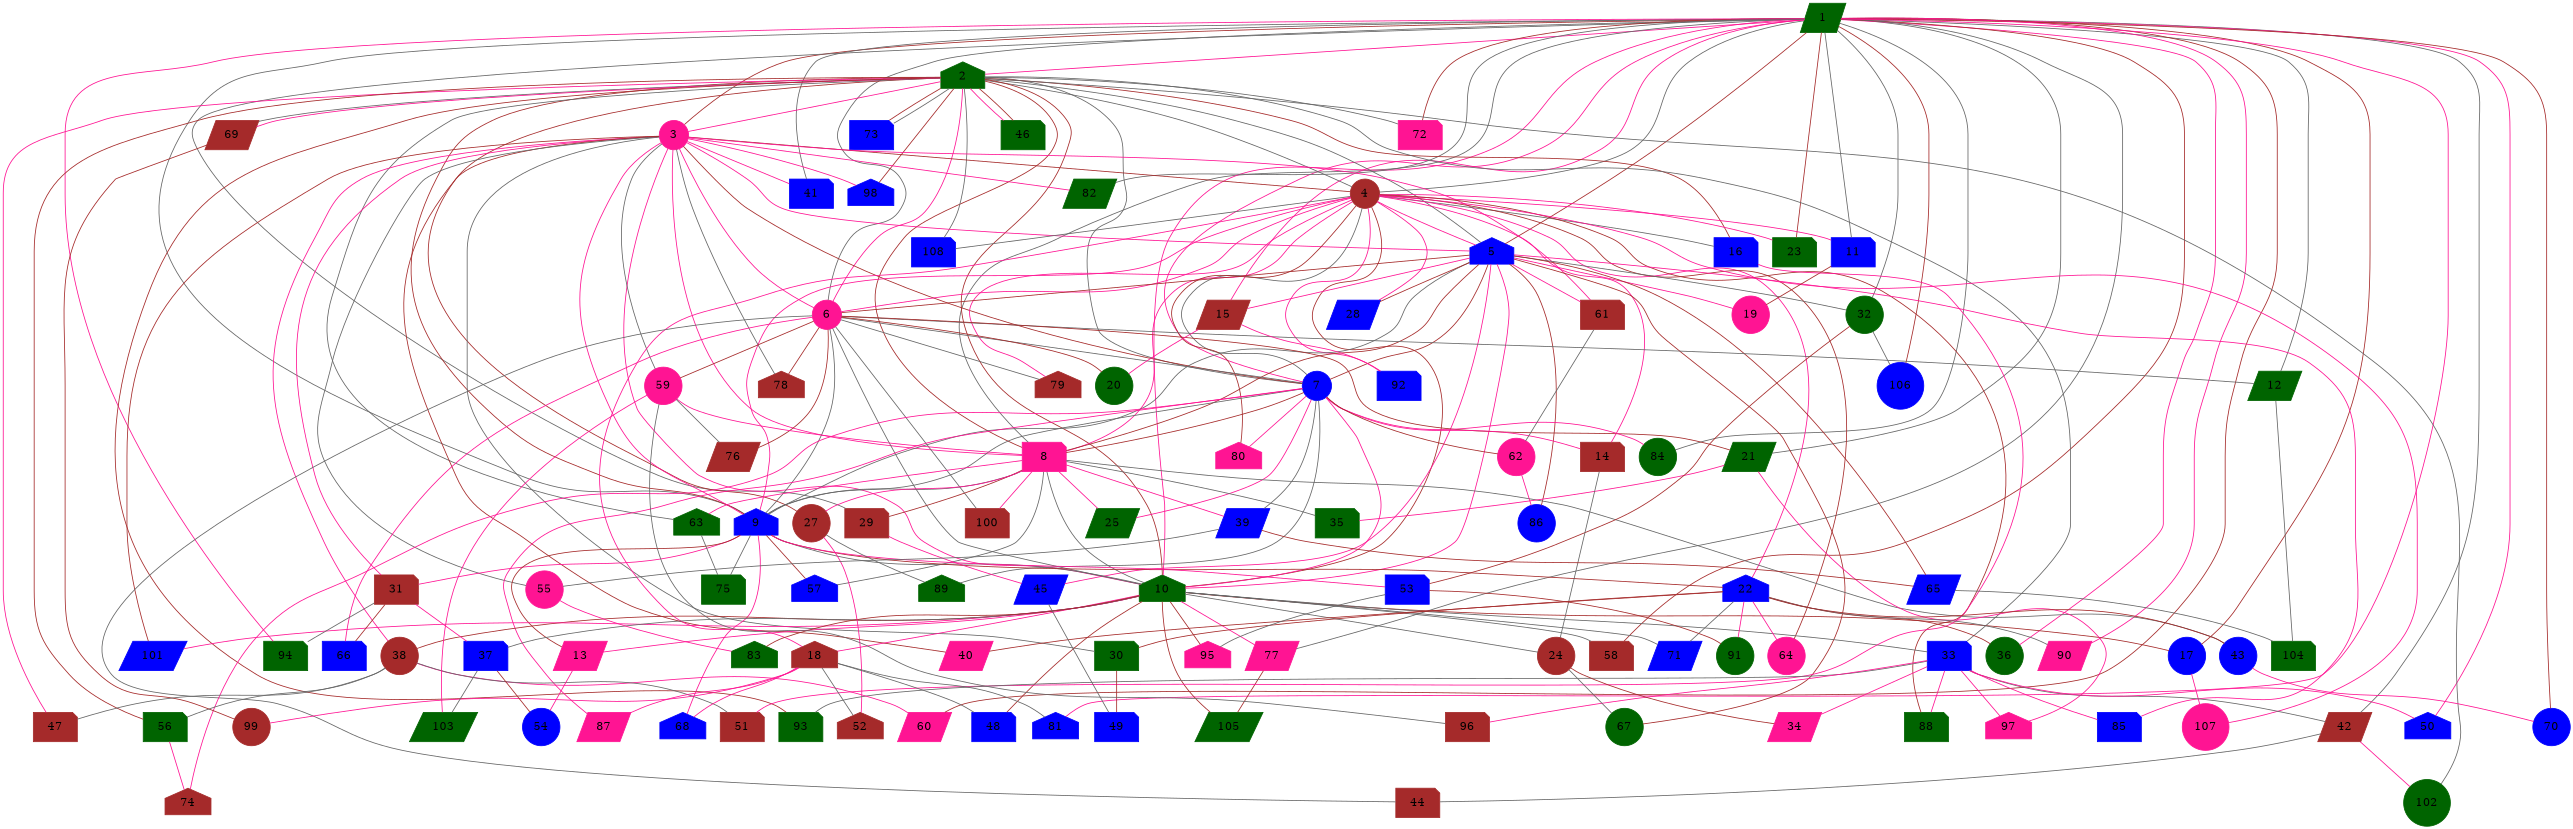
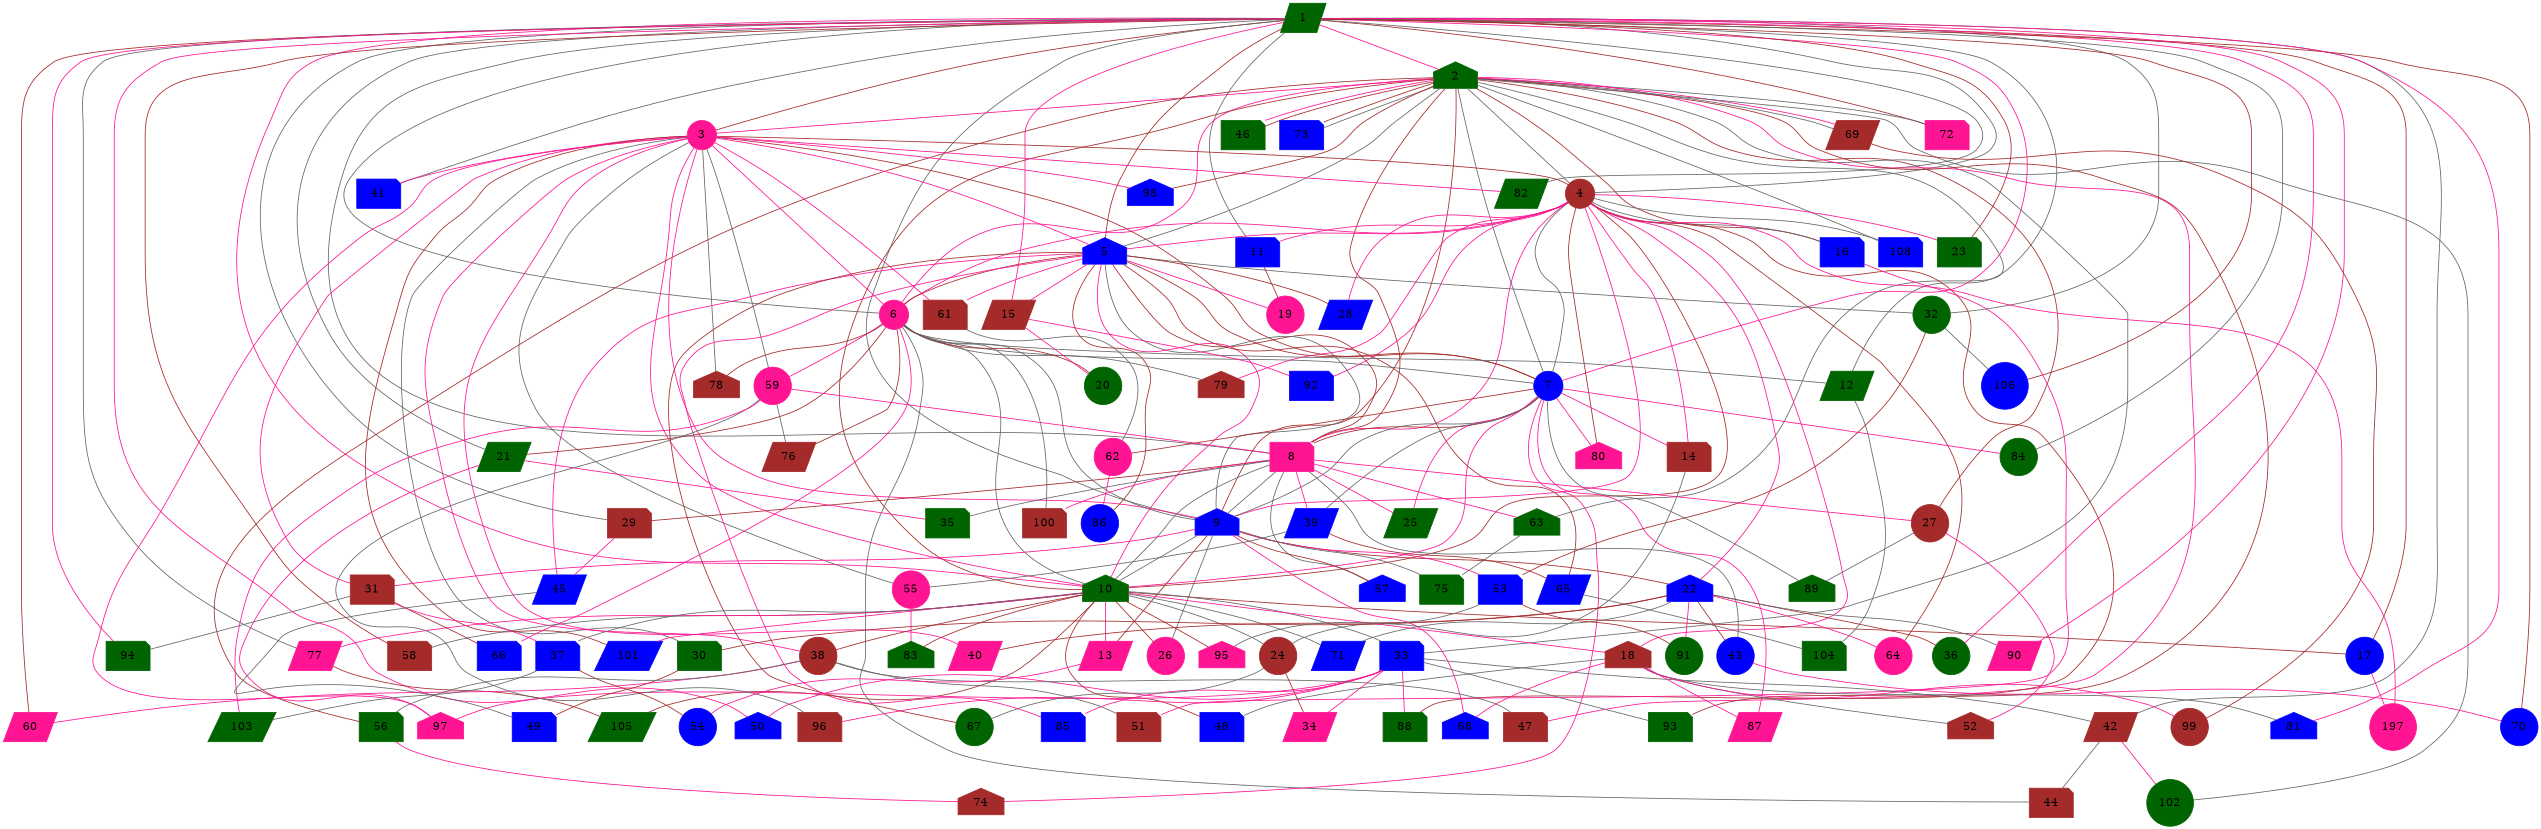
edge "6" -- "59": color brown -> deeppink
edge "3" -- "8": now "3" -- "97"
edge "3" -- "40": color brown -> deeppink
node "26": added
node "107": label "107" -> "197"
